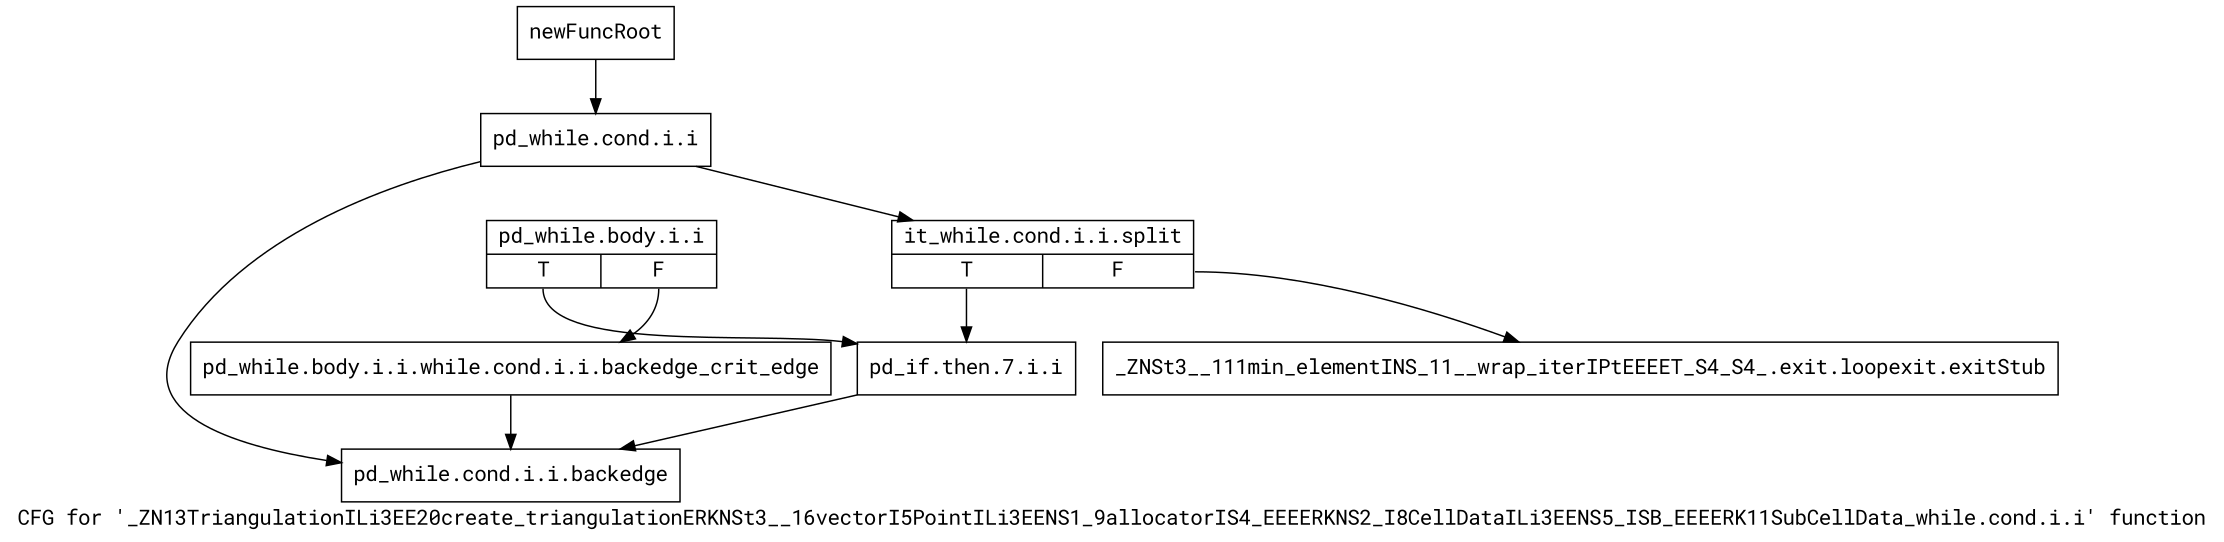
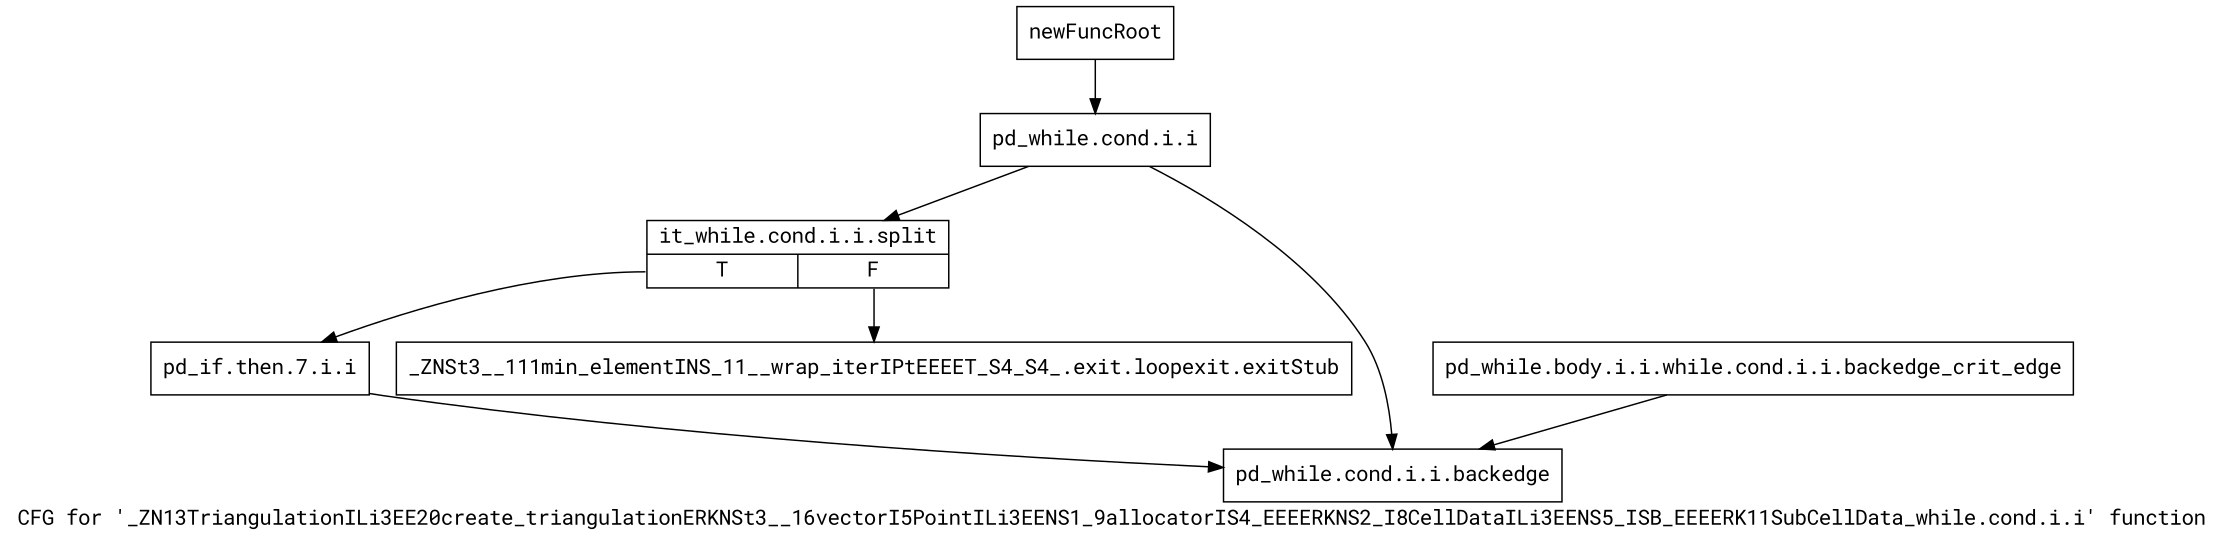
node "pd_while.body.i.i": removed
